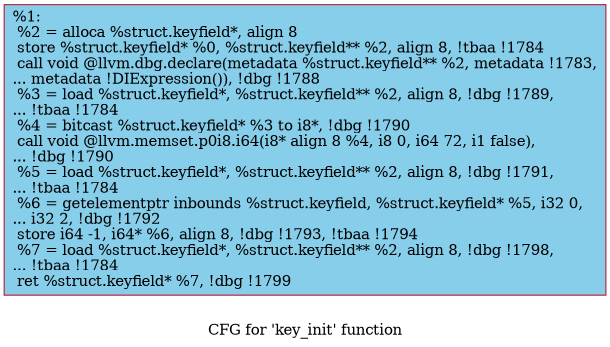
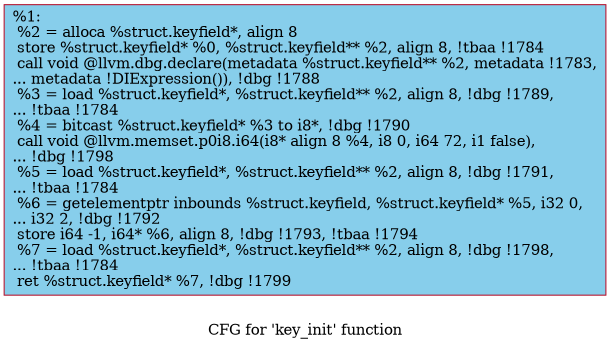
node "%1:": text "... !dbg !1790" -> "... !dbg !1798"
